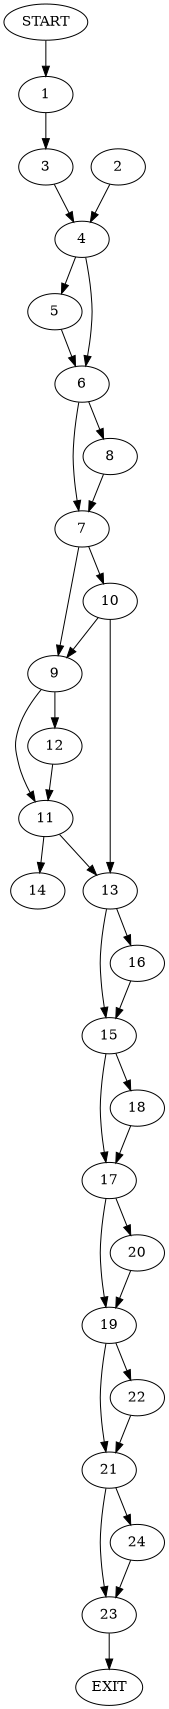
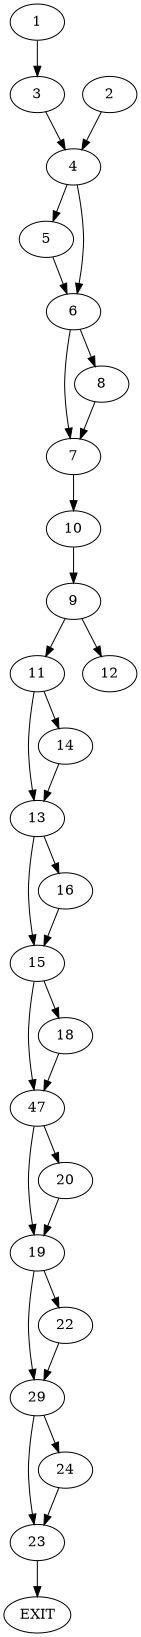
node "START": removed
edge "7" -> "9": removed
edge "10" -> "13": now "14" -> "13"
edge "12" -> "11": removed
node "17": label "17" -> "47"
node "21": label "21" -> "29"
